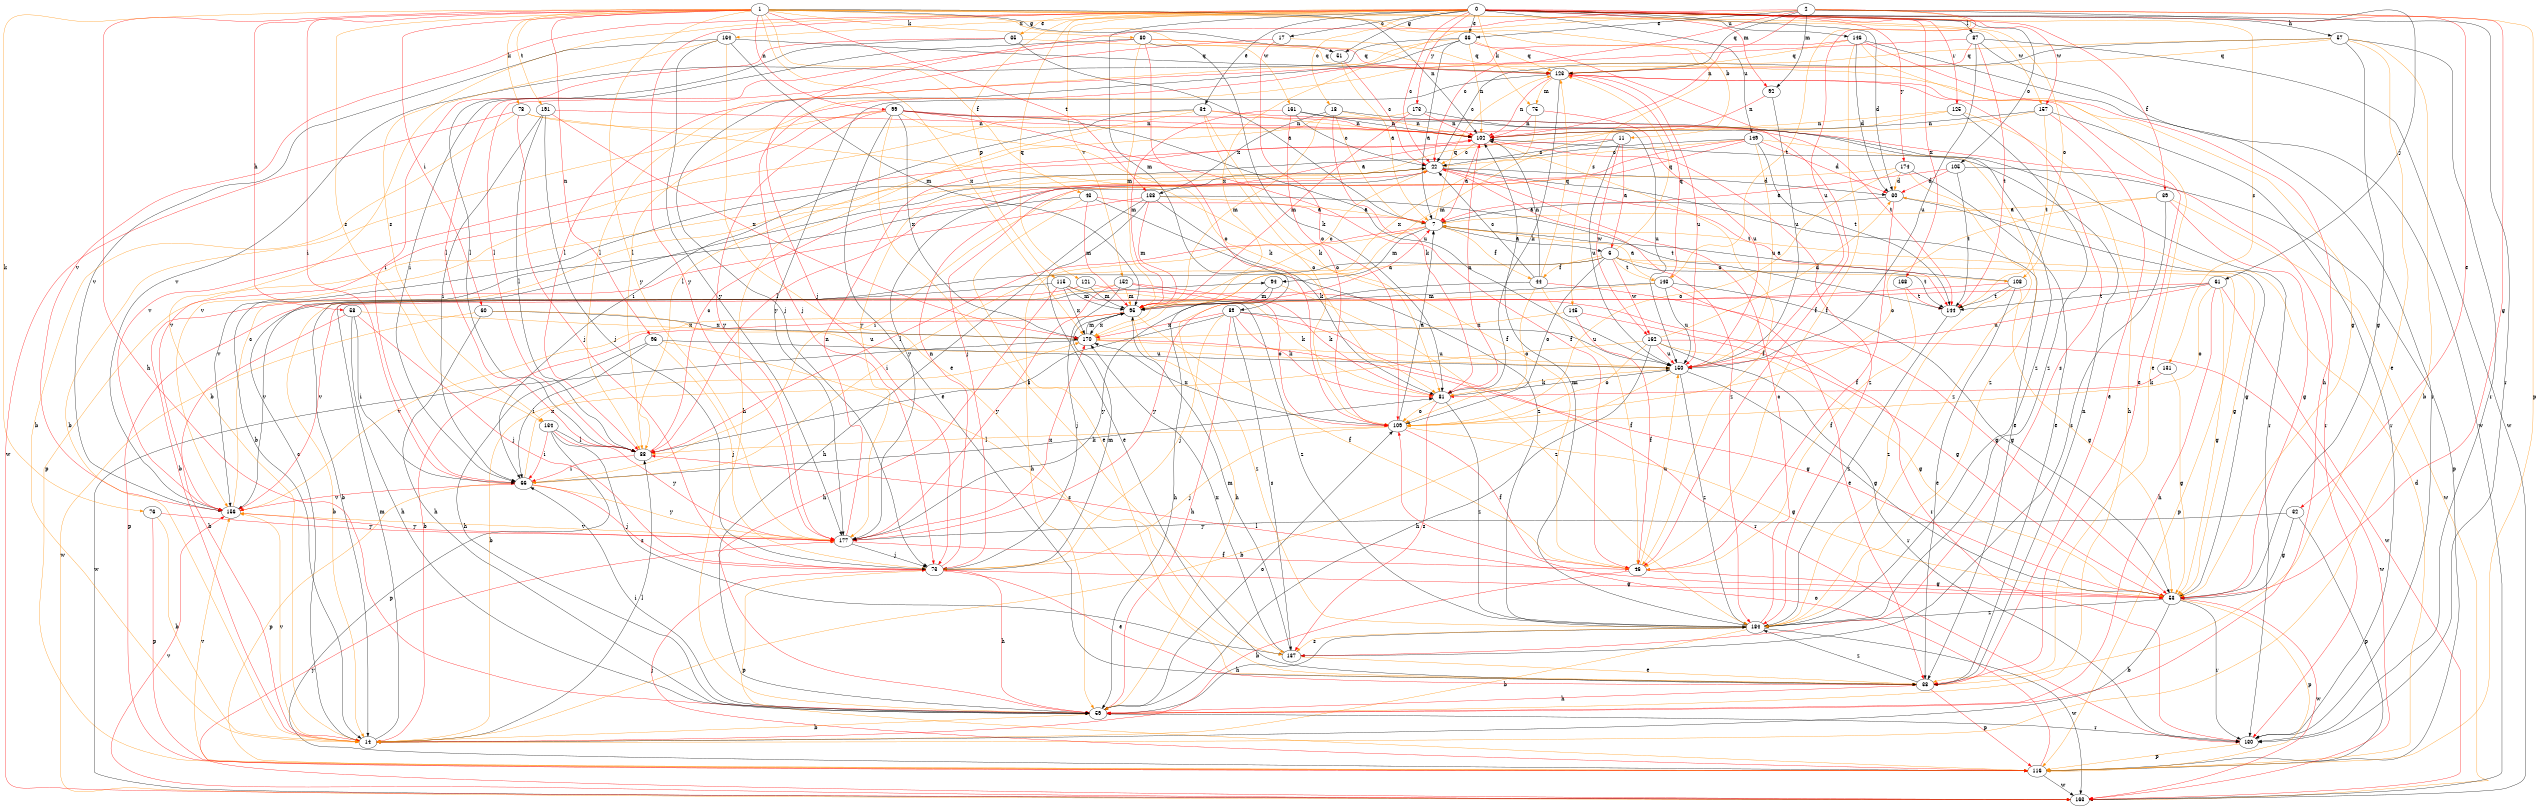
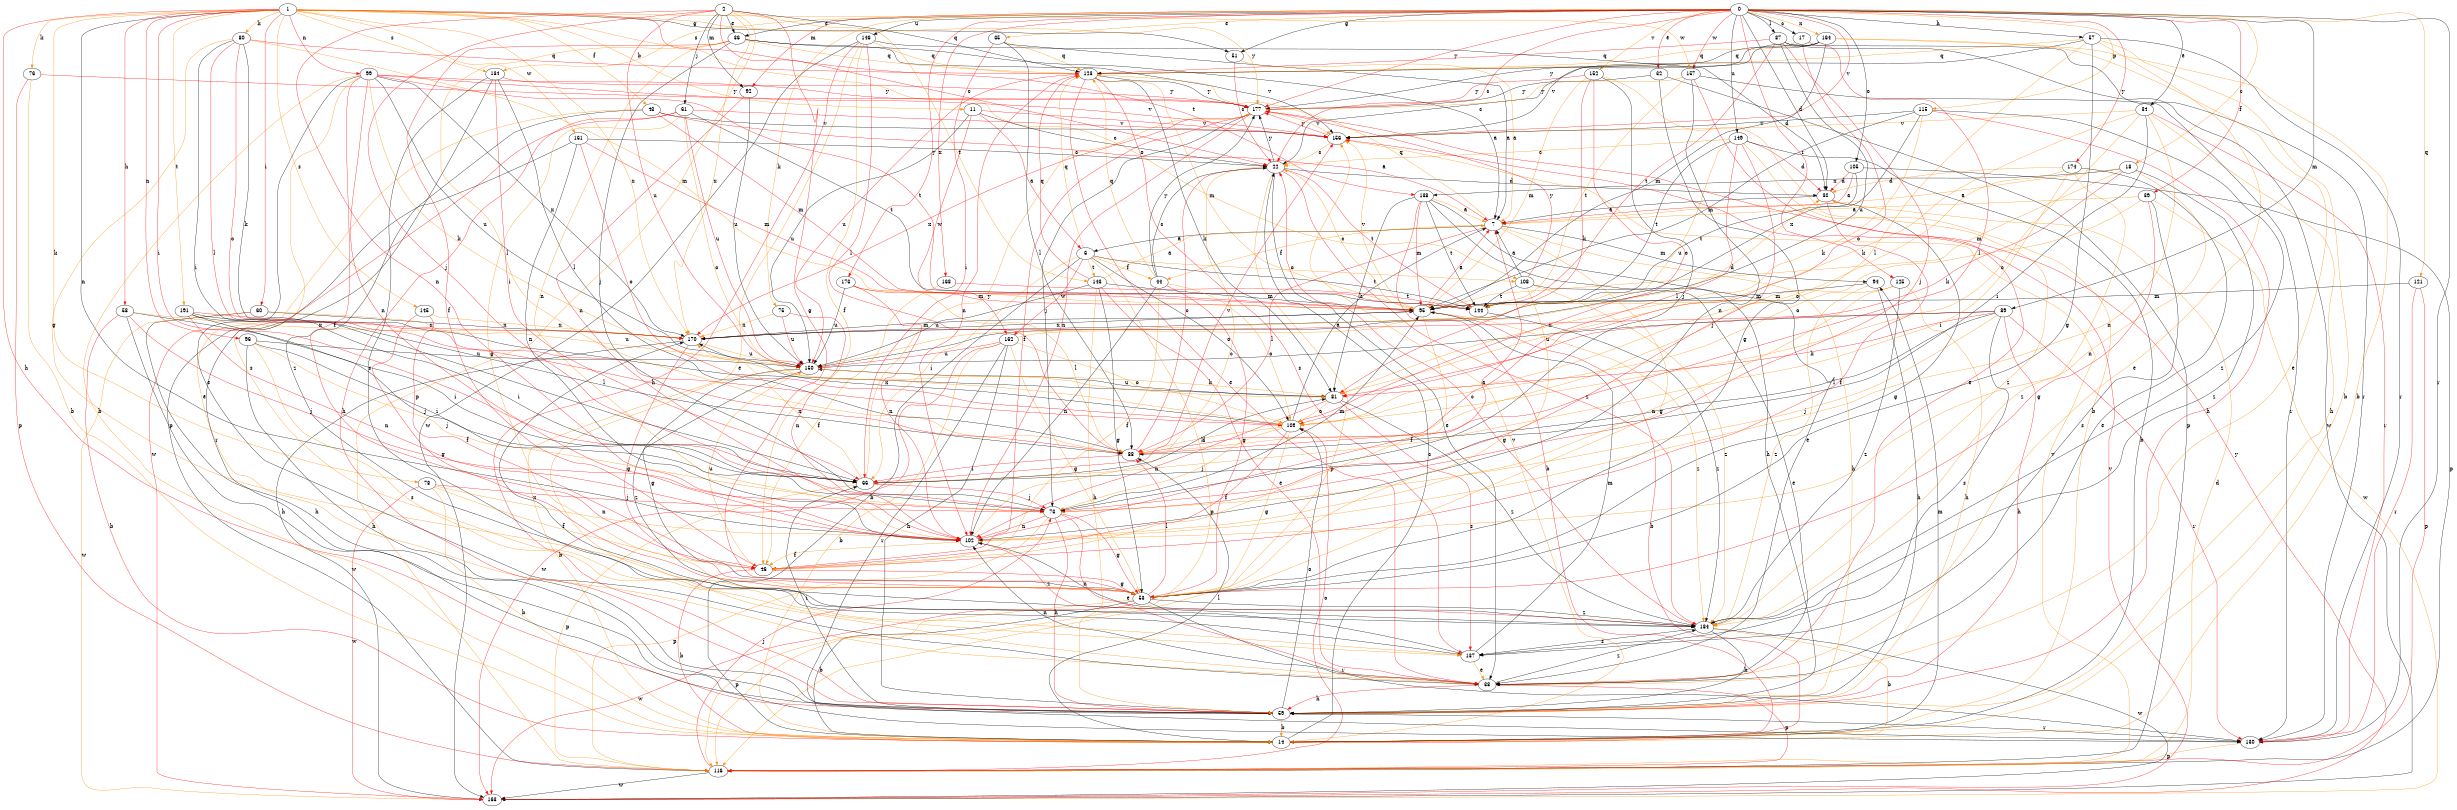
edge "123" -> "75": now "123" -> "95"
node "131": removed
edge "184" -> "137": color darkorange -> black
